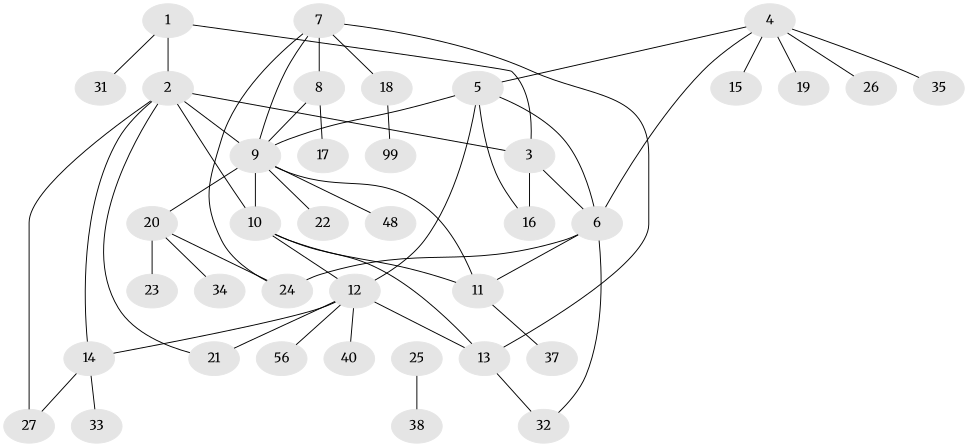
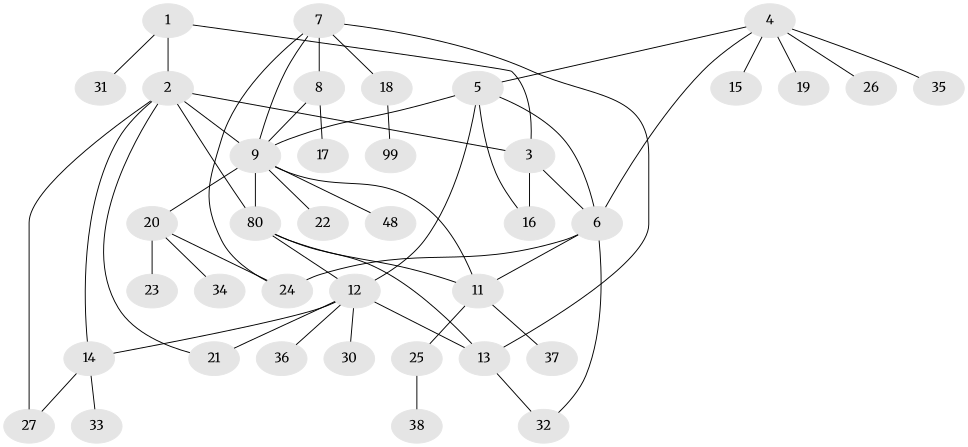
node "10": label "10" -> "80"
edge "11" -- "25": added
node "56": label "56" -> "36"
node "40": label "40" -> "30"
